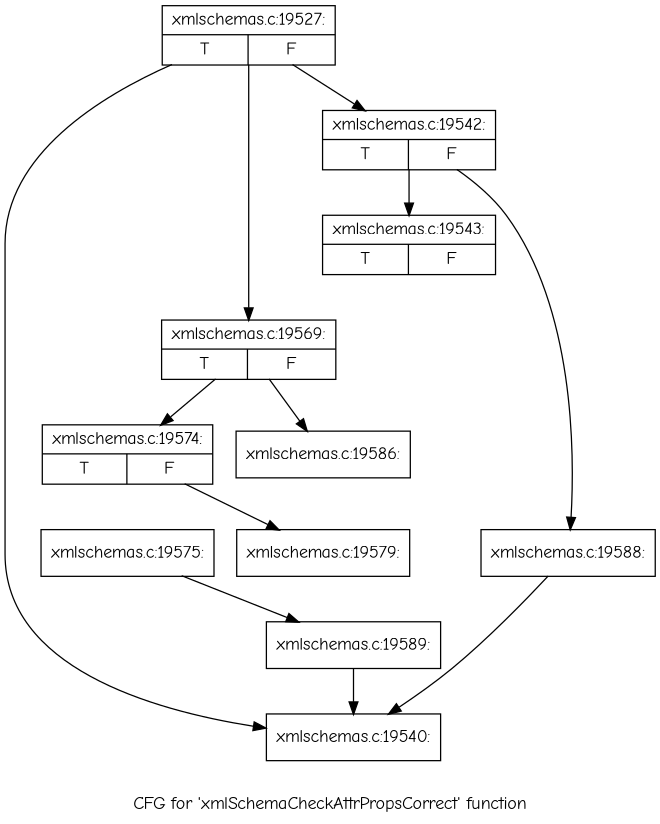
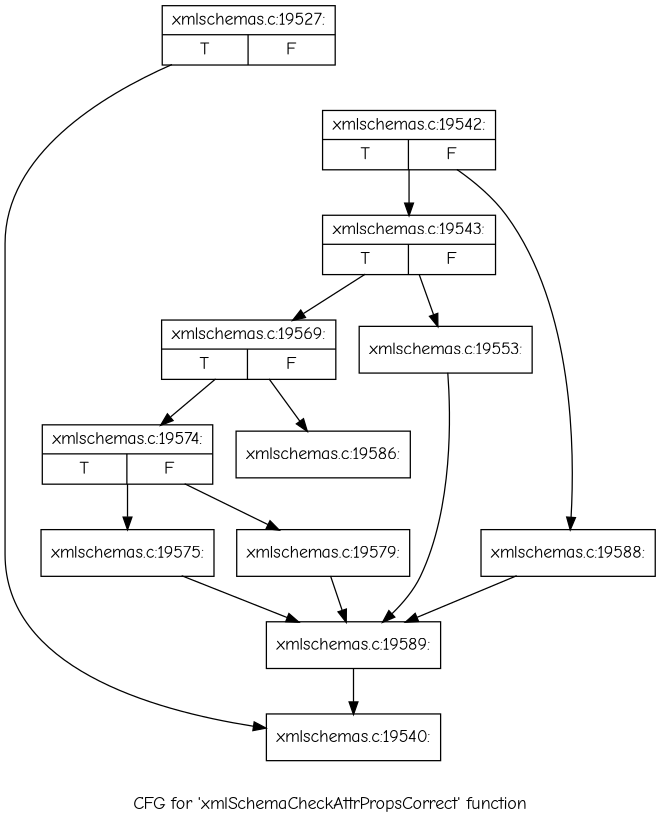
edge "xmlschemas.c:19527:" -> "xmlschemas.c:19542:": removed
edge "xmlschemas.c:19527:" -> "xmlschemas.c:19569:": now "xmlschemas.c:19543:" -> "xmlschemas.c:19569:"
node "xmlschemas.c:19553:": added
edge "xmlschemas.c:19574:" -> "xmlschemas.c:19575:": added
edge "xmlschemas.c:19579:" -> "xmlschemas.c:19589:": added
edge "xmlschemas.c:19588:" -> "xmlschemas.c:19540:": now "xmlschemas.c:19588:" -> "xmlschemas.c:19589:"
